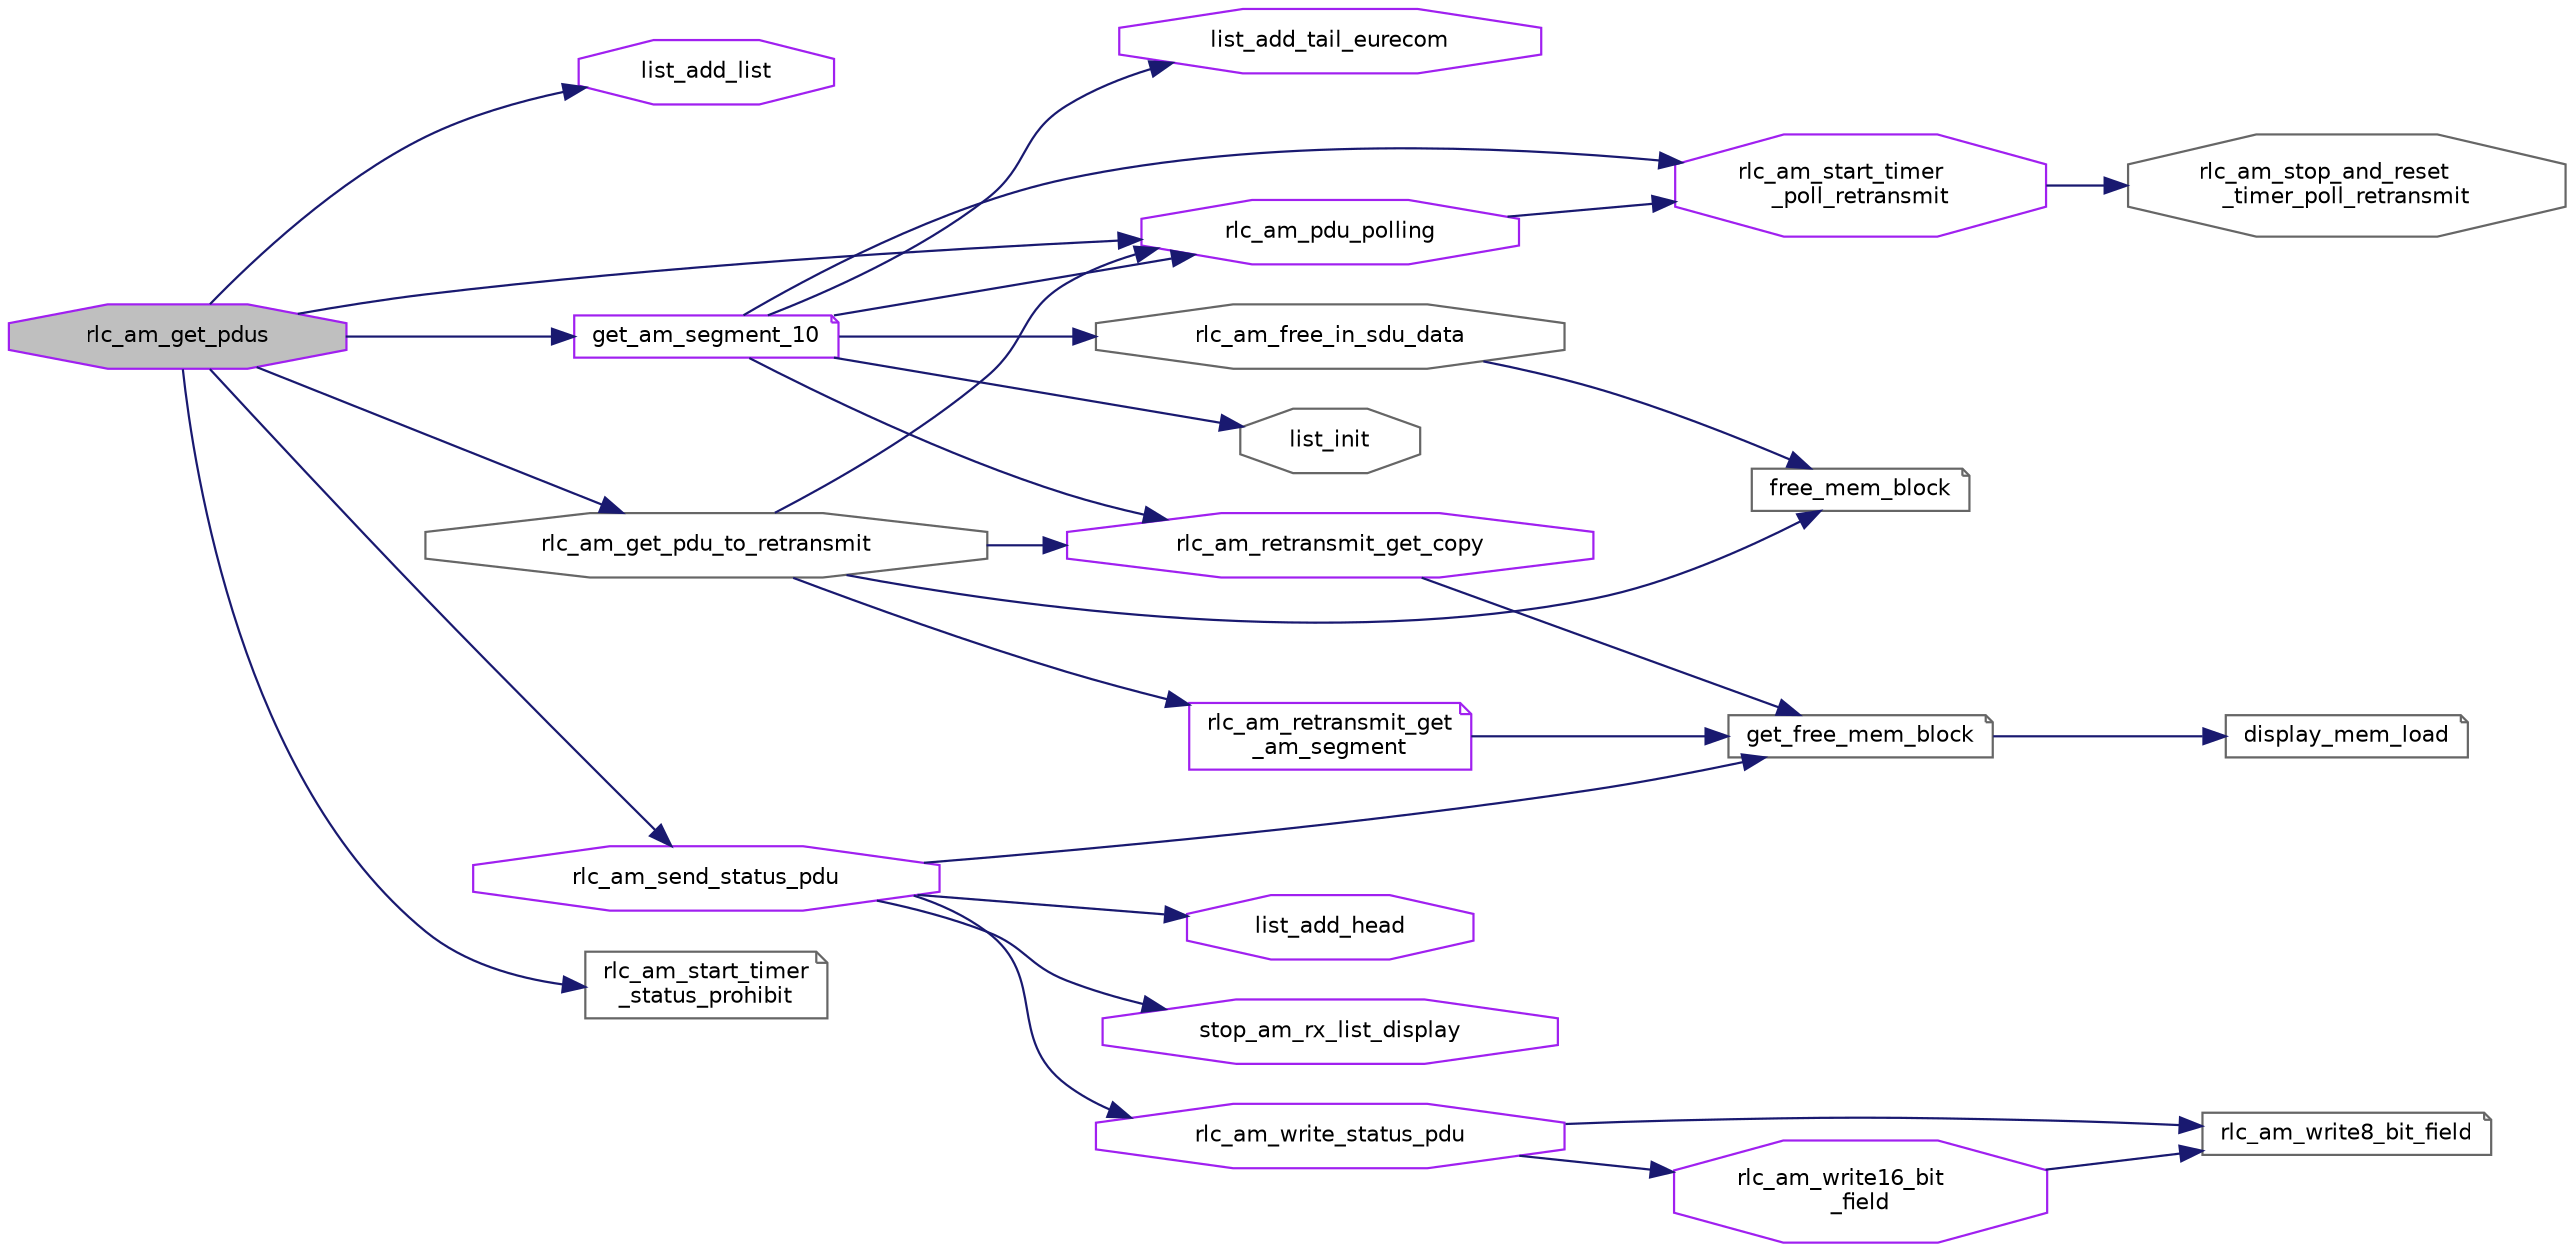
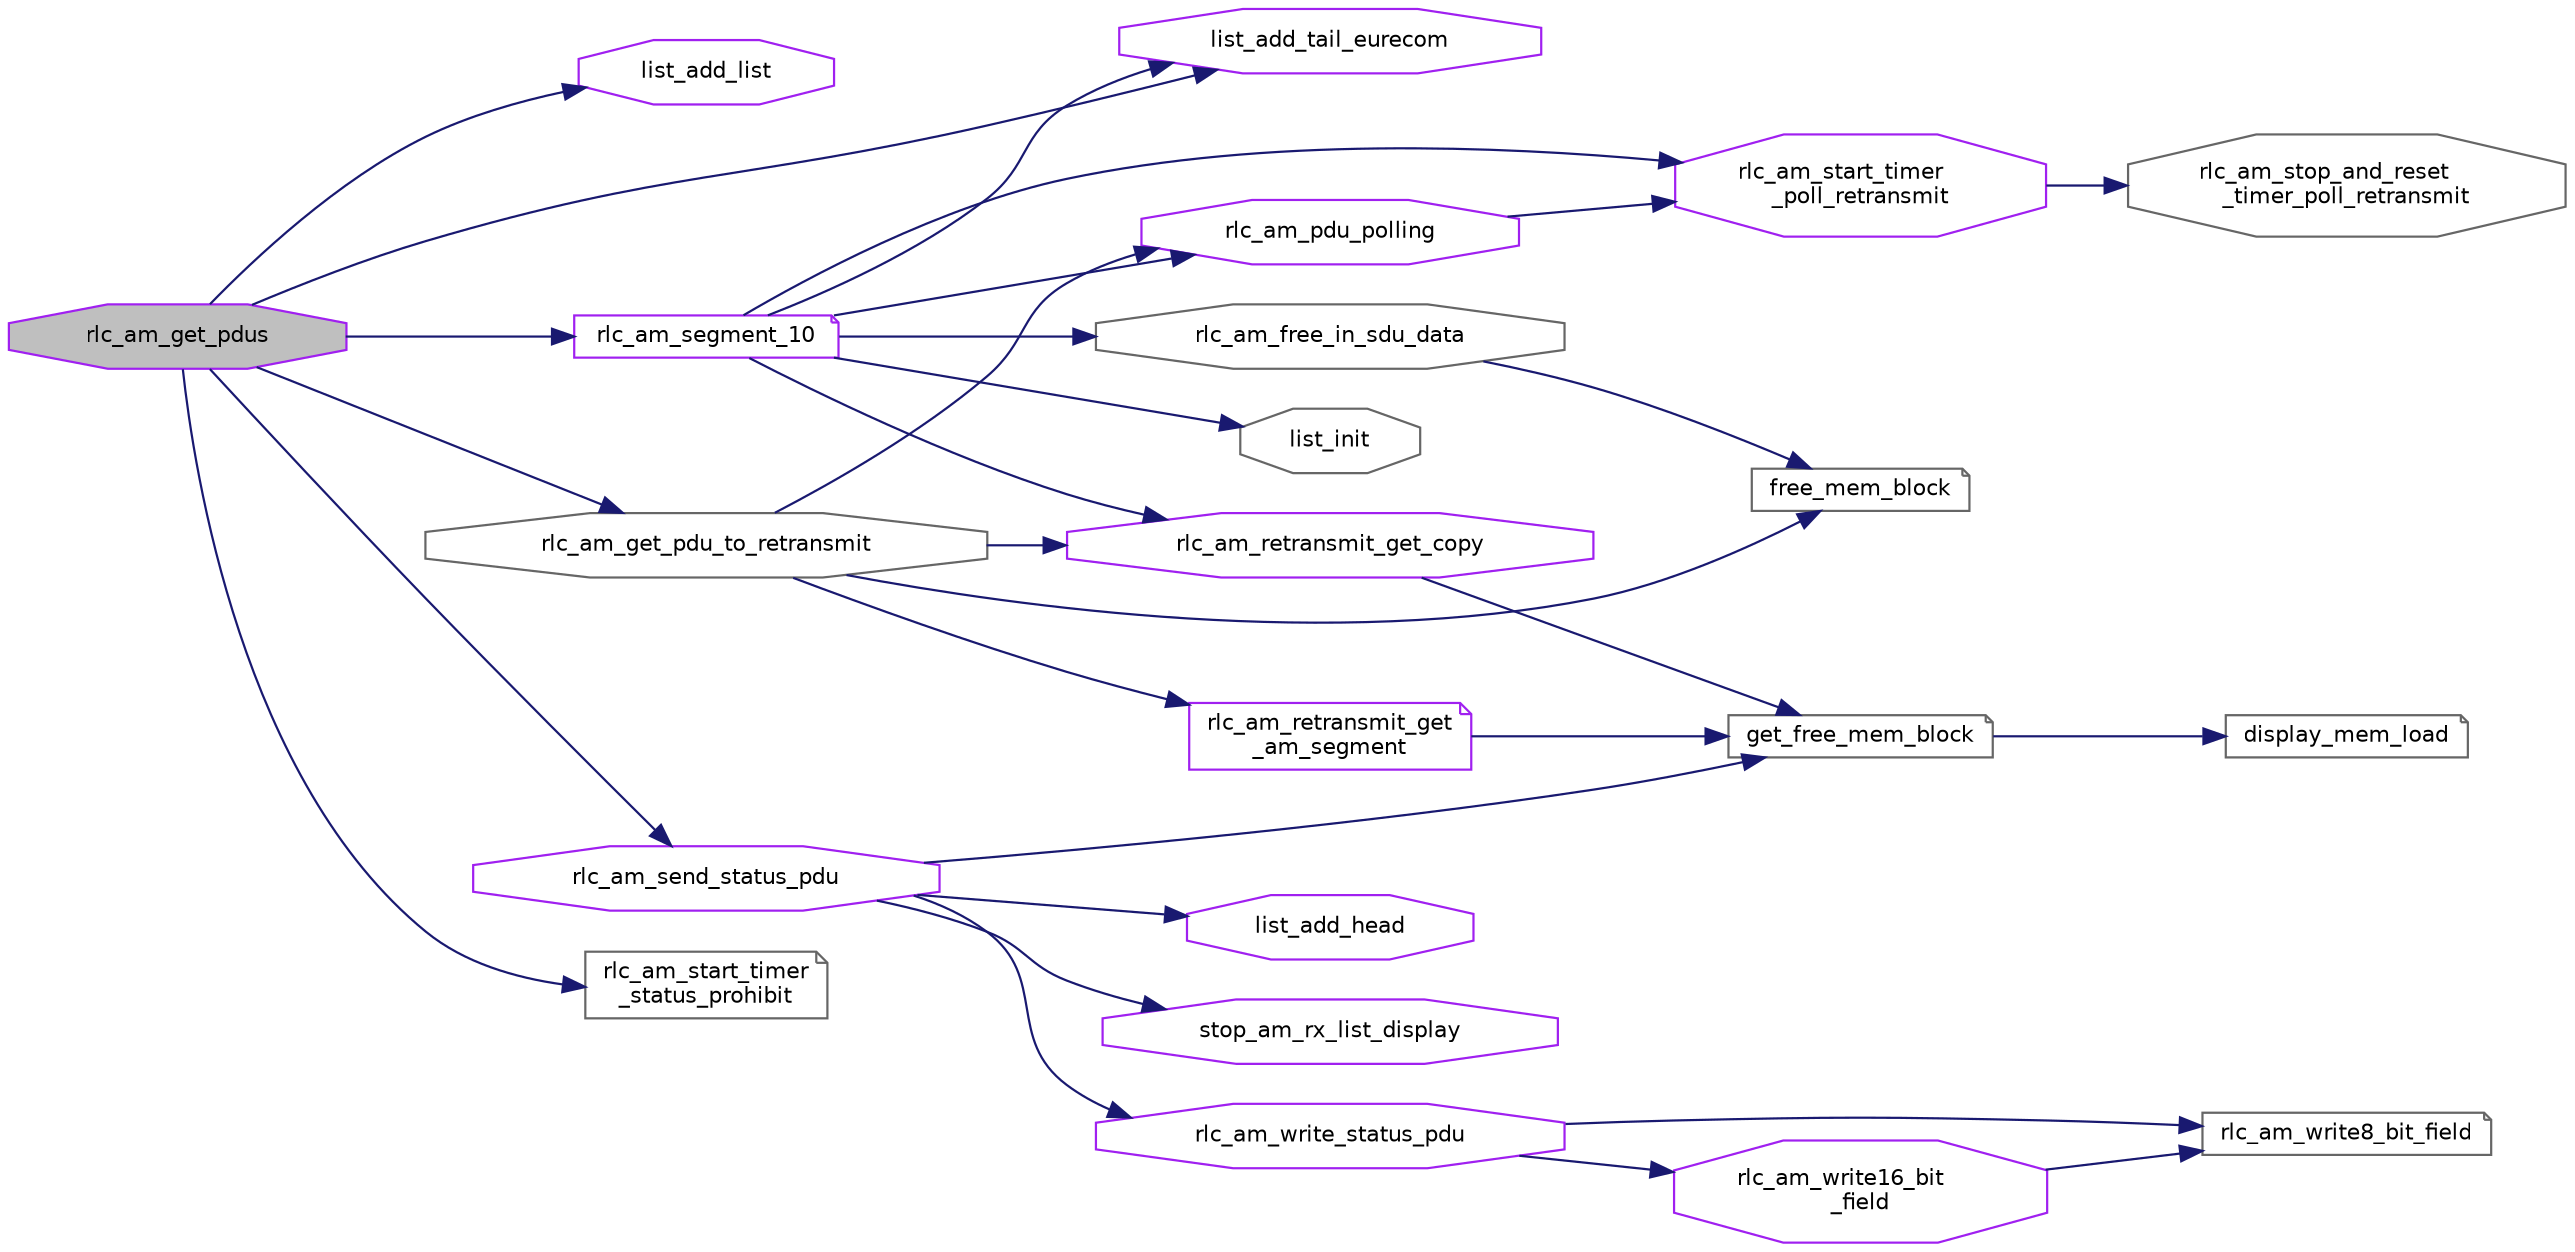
edge "rlc_am_get_pdus" -> "rlc_am_pdu_polling": now "rlc_am_get_pdus" -> "list_add_tail_eurecom"
node "get_am_segment_10": label "get_am_segment_10" -> "rlc_am_segment_10"
